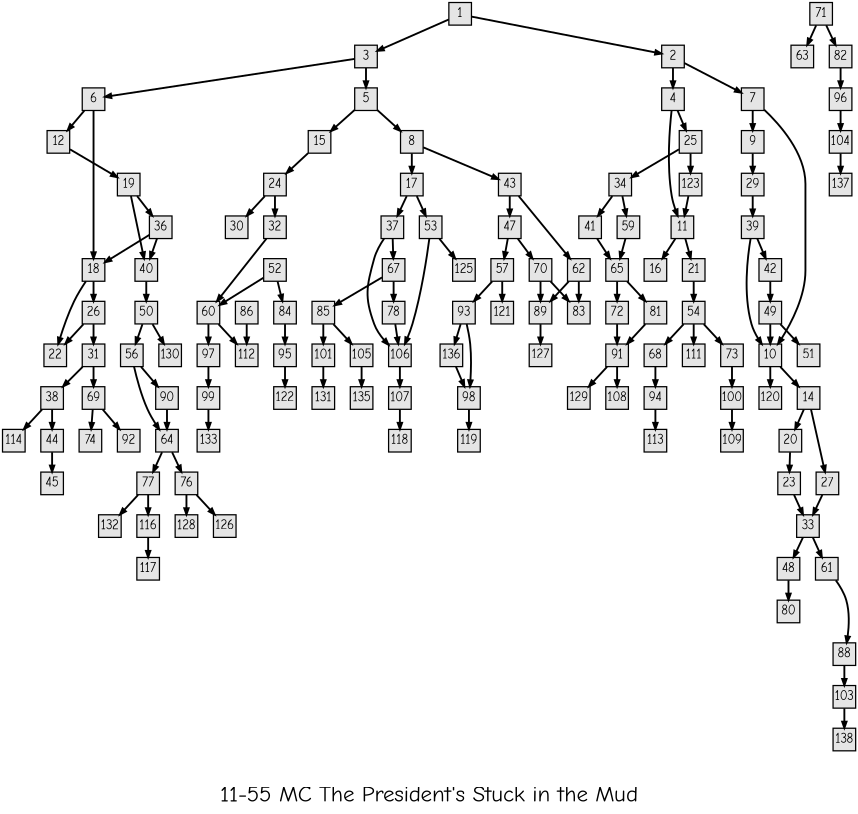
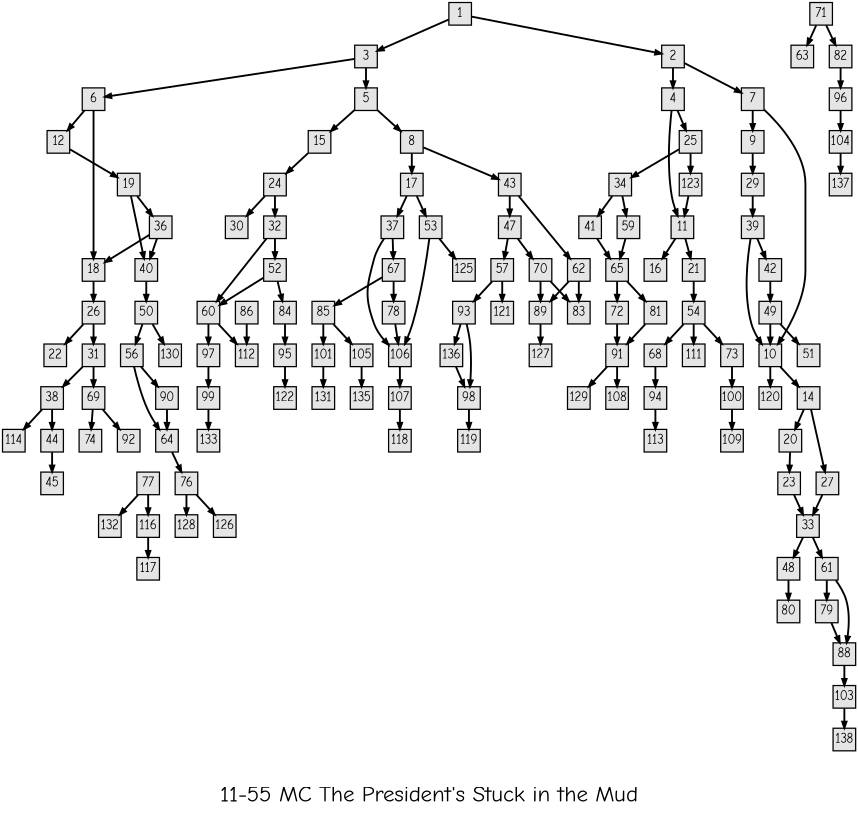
edge "32" -> "52": added
edge "18" -> "22": removed
edge "64" -> "77": removed
node "79": added
